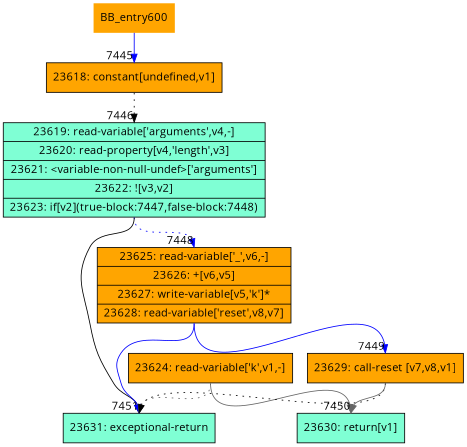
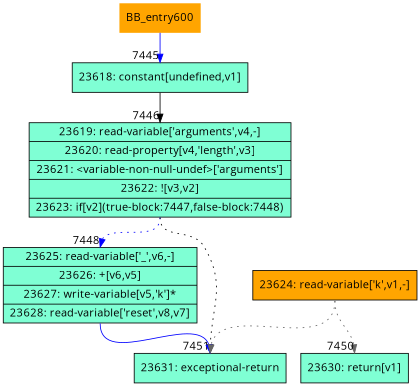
node "23618: constant[undefined,v1]": fillcolor orange -> aquamarine
edge "23618: constant[undefined,v1]" -> "23619: read-variable['arguments',v4,-]": style dotted -> solid
node "23625: read-variable['_',v6,-]": fillcolor orange -> aquamarine
edge "23619: read-variable['arguments',v4,-]" -> "23631: exceptional-return": style solid -> dotted
node "23629: call-reset [v7,v8,v1]": removed
edge "23624: read-variable['k',v1,-]" -> "23630: return[v1]": style solid -> dotted
